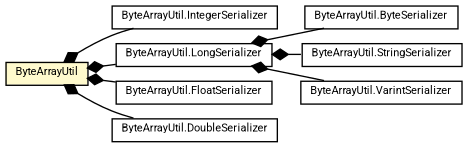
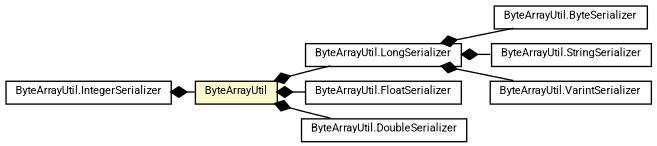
edge "ByteArrayUtil.IntegerSerializer" -> "ByteArrayUtil": reversed
